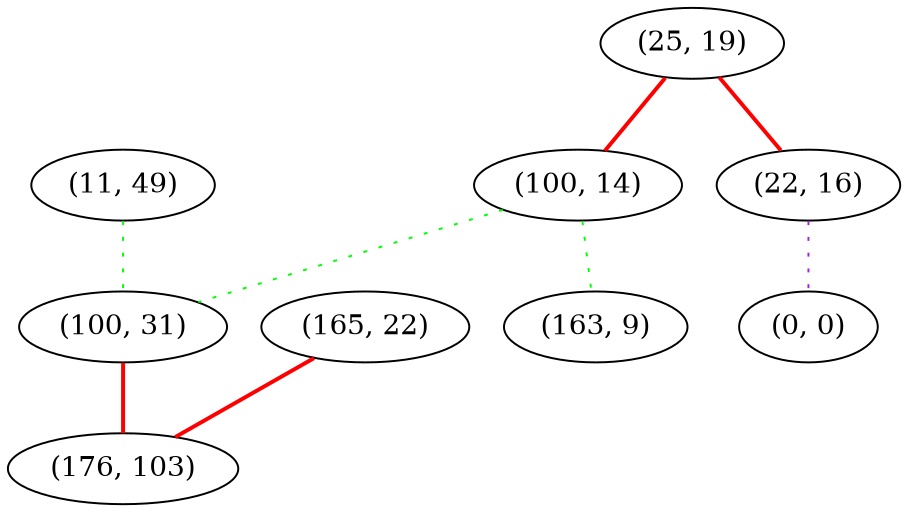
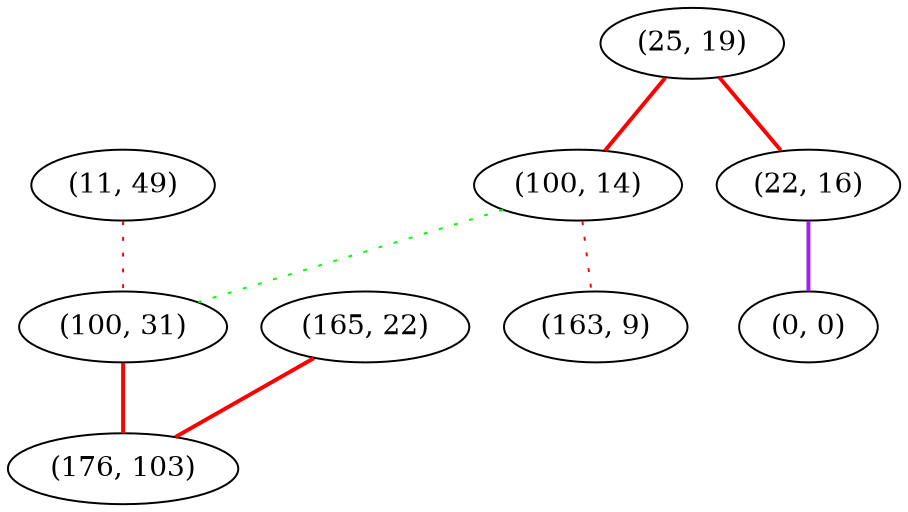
edge "(11, 49)" -- "(100, 31)": color green -> red
edge "(100, 14)" -- "(163, 9)": color green -> red
edge "(22, 16)" -- "(0, 0)": style dotted -> bold
